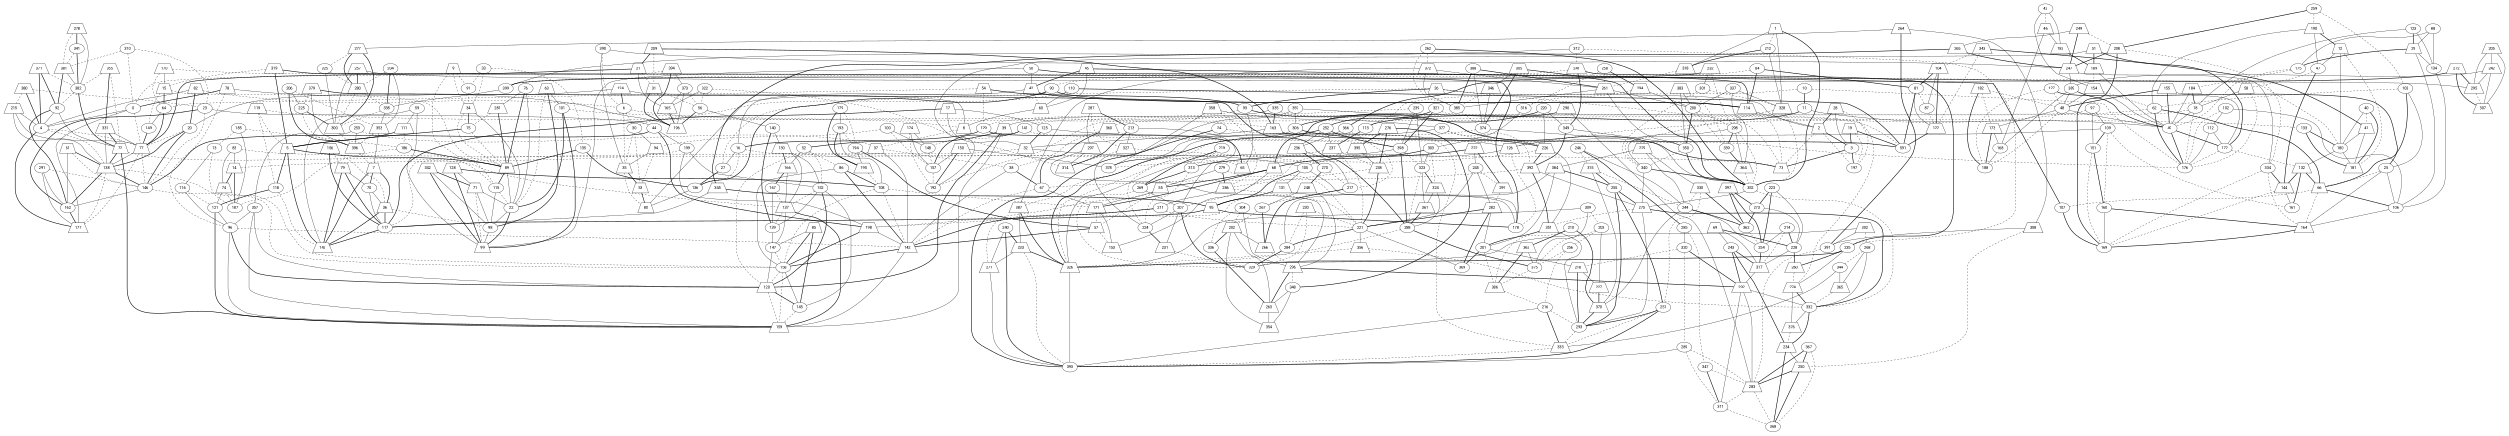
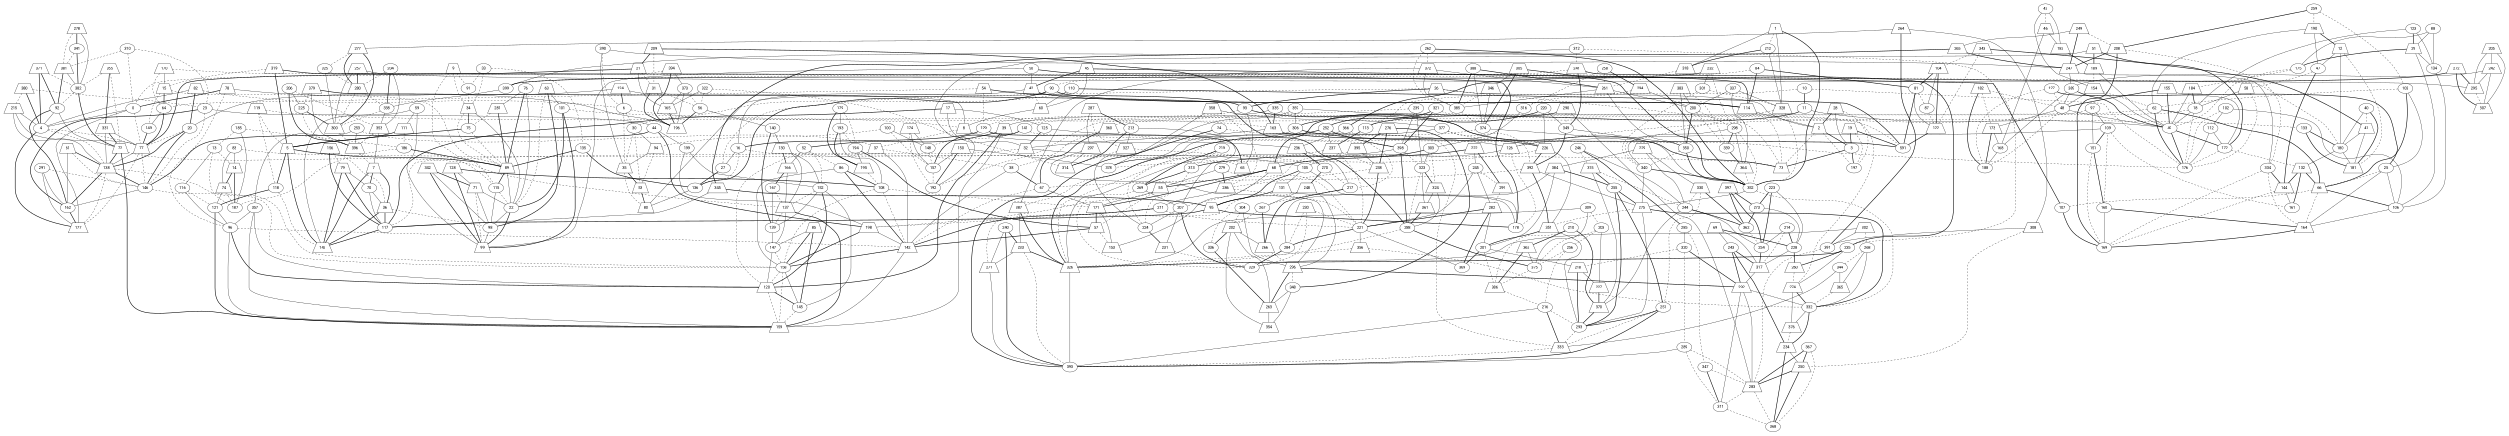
edge "252" -- "236": now "8" -- "236"
edge "199" -- "14": now "13" -- "14"
edge "171" -- "57": style dashed -> bold
